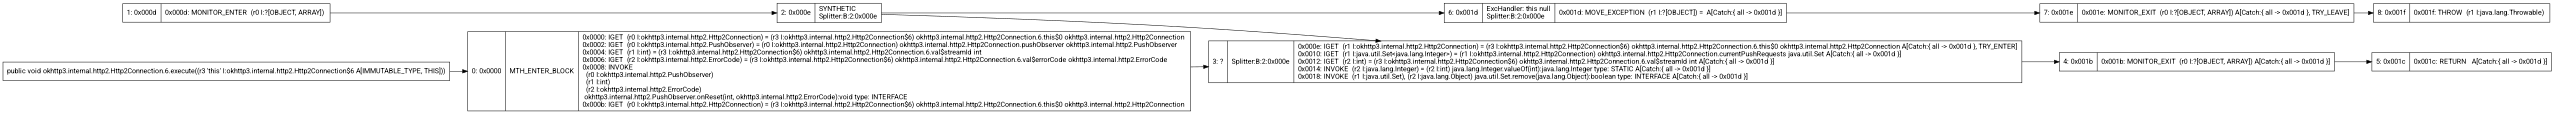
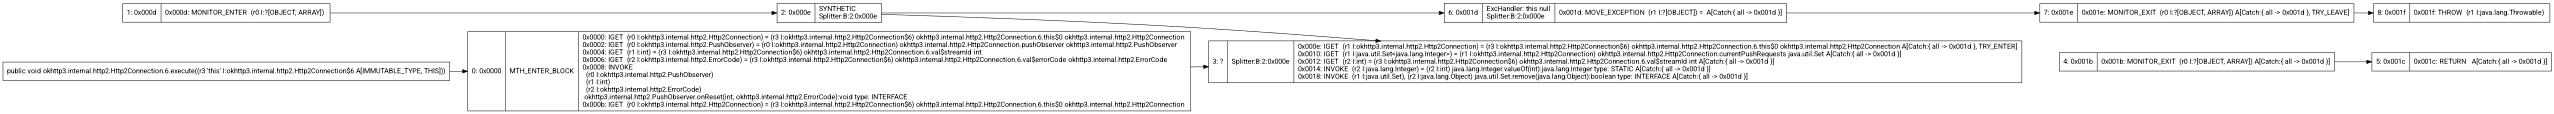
edge "3: ?" -> "4: 0x001b": removed
